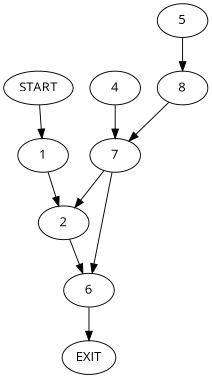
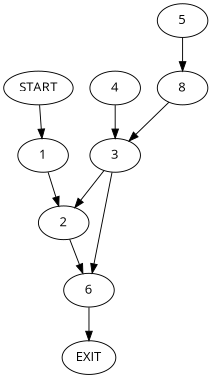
node "7": label "7" -> "3"
